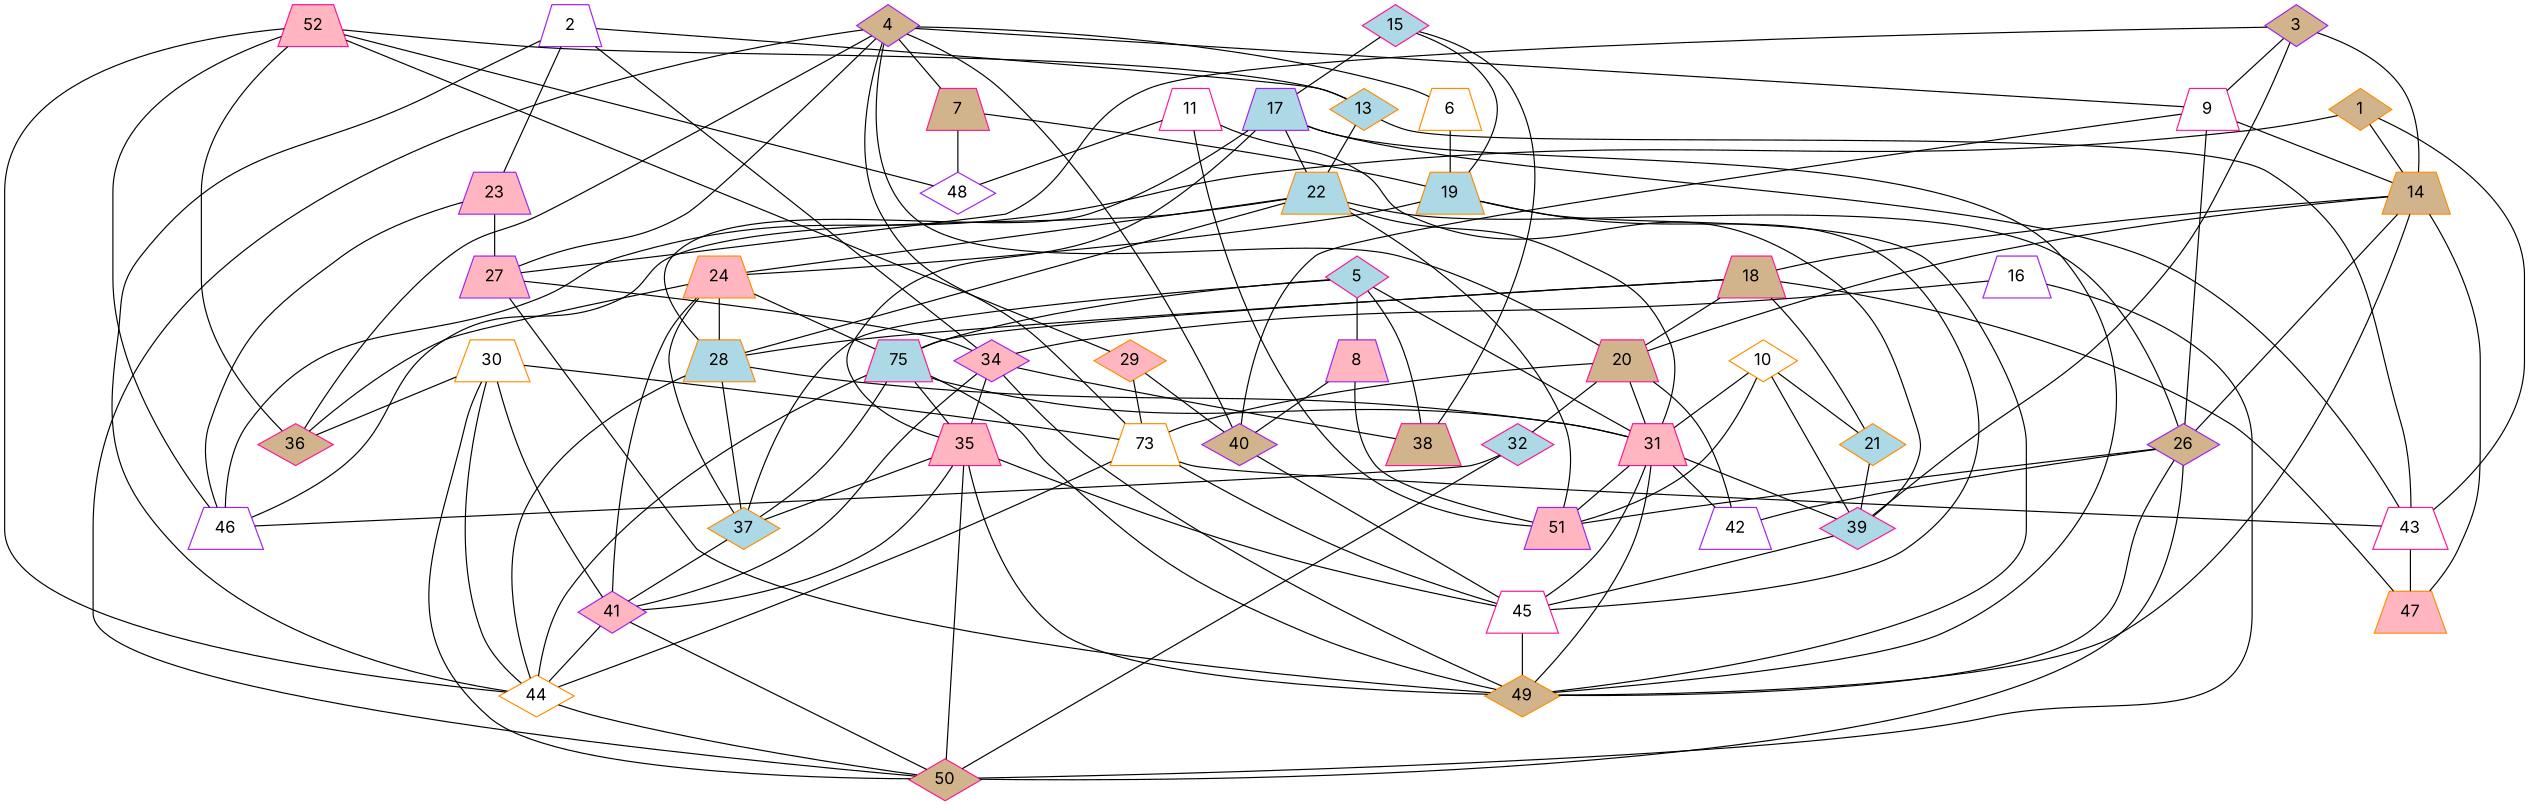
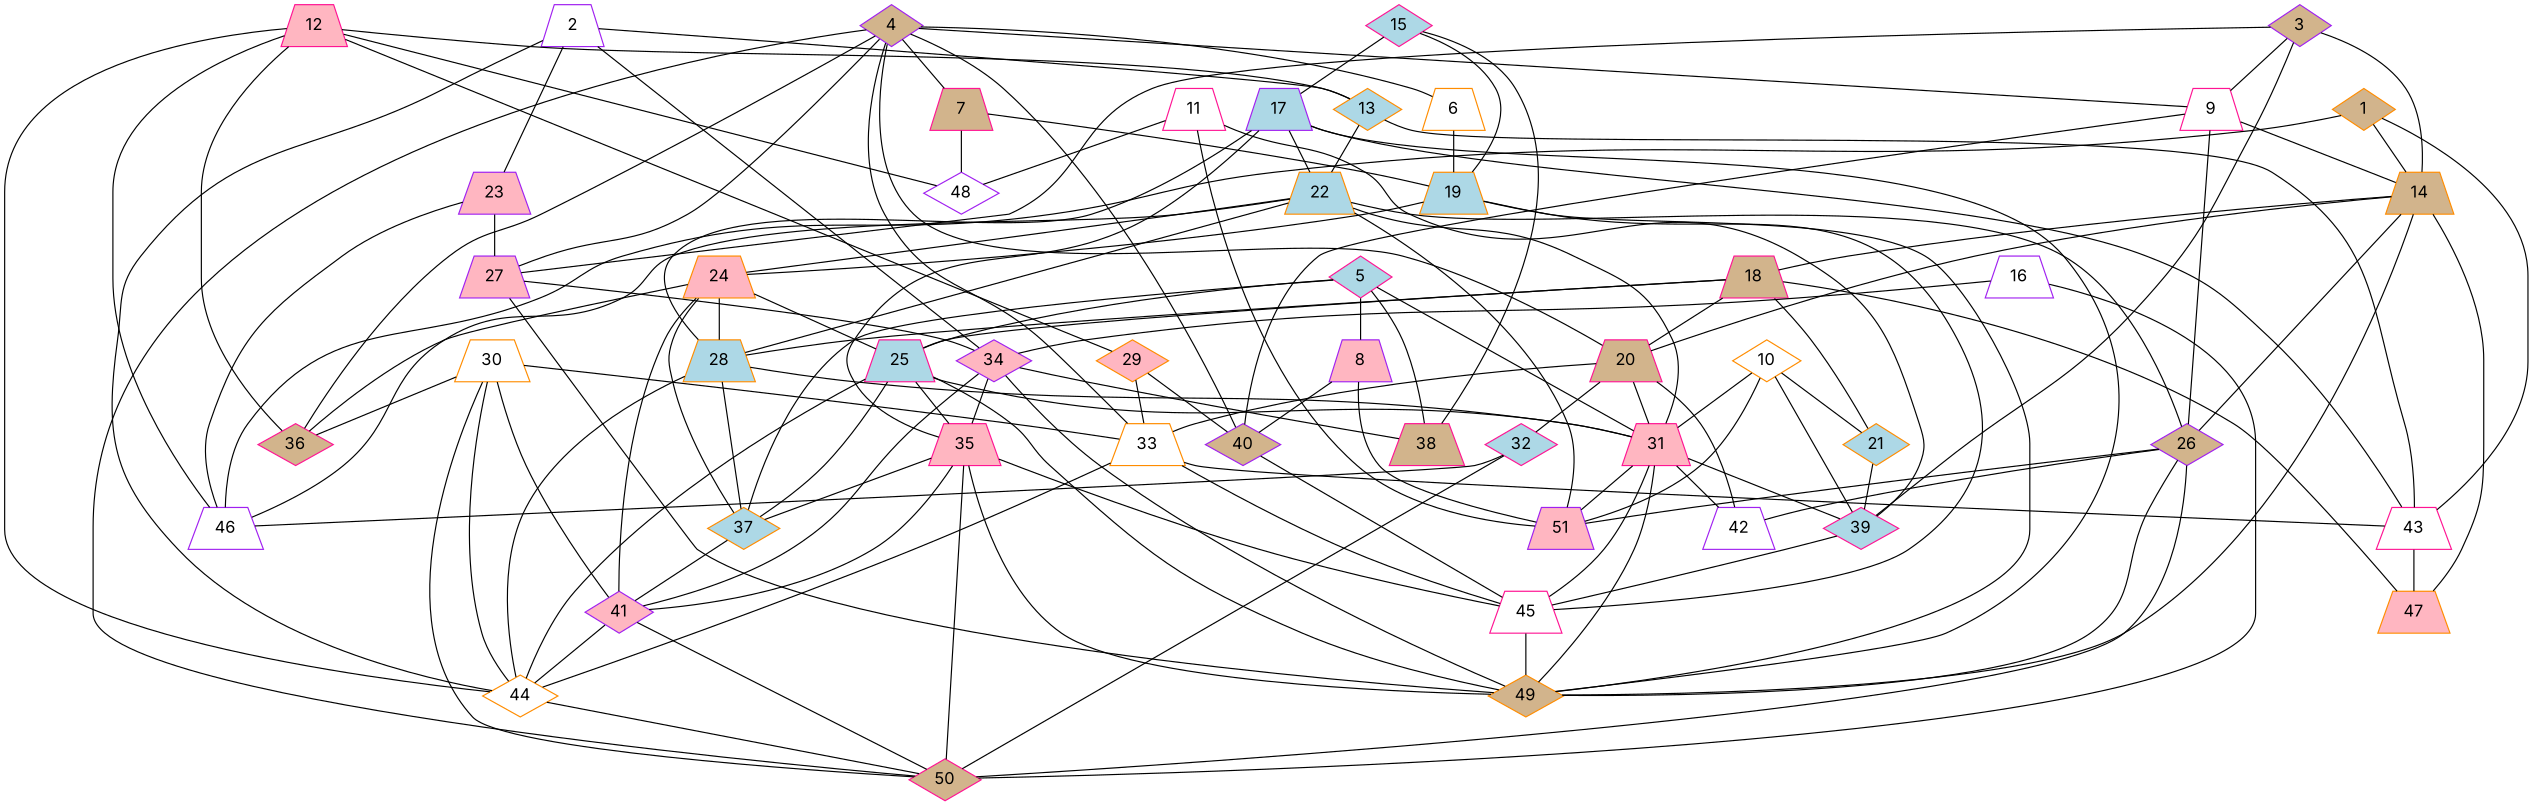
node "52": label "52" -> "12"
node "75": label "75" -> "25"
node "73": label "73" -> "33"
